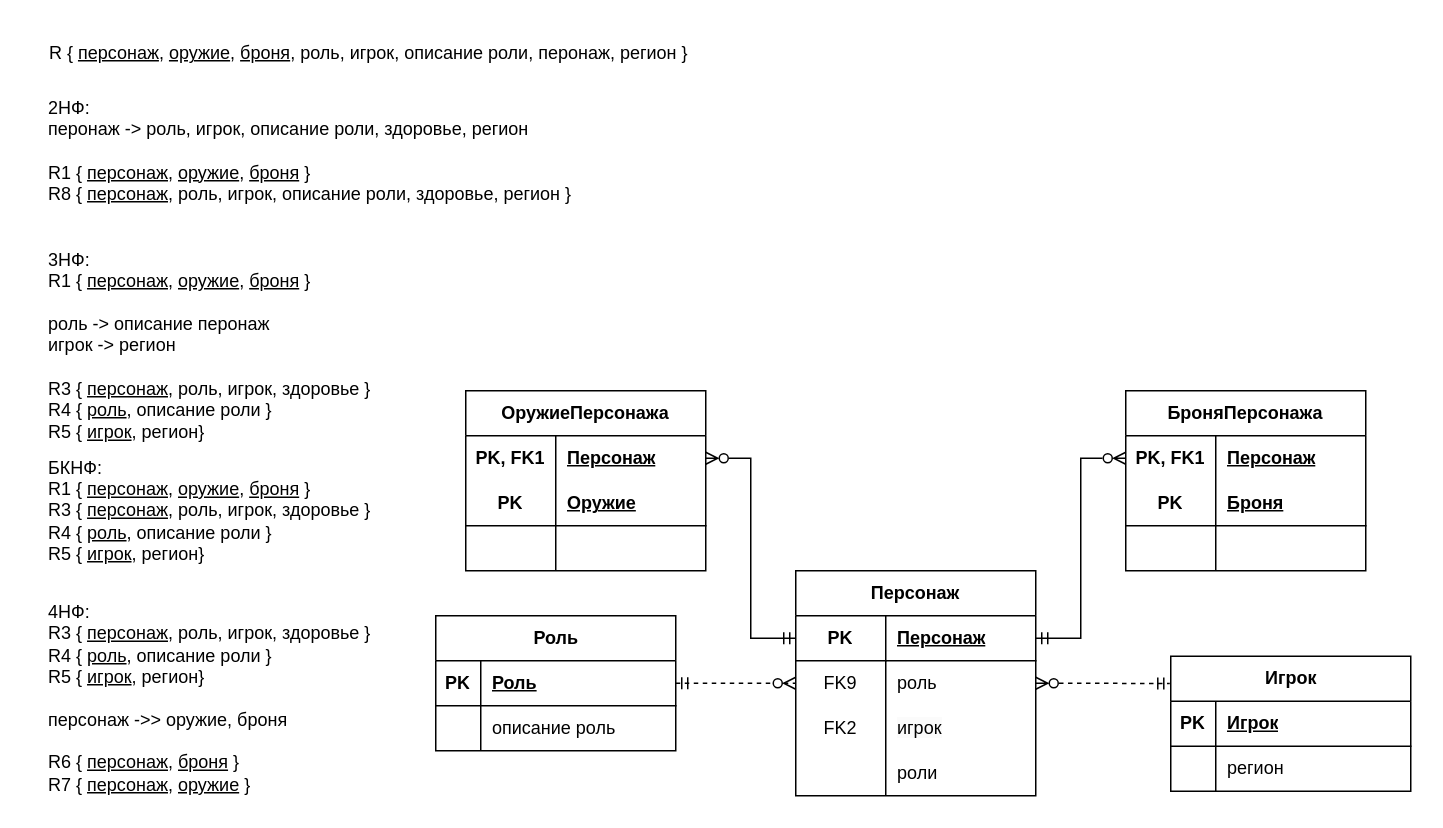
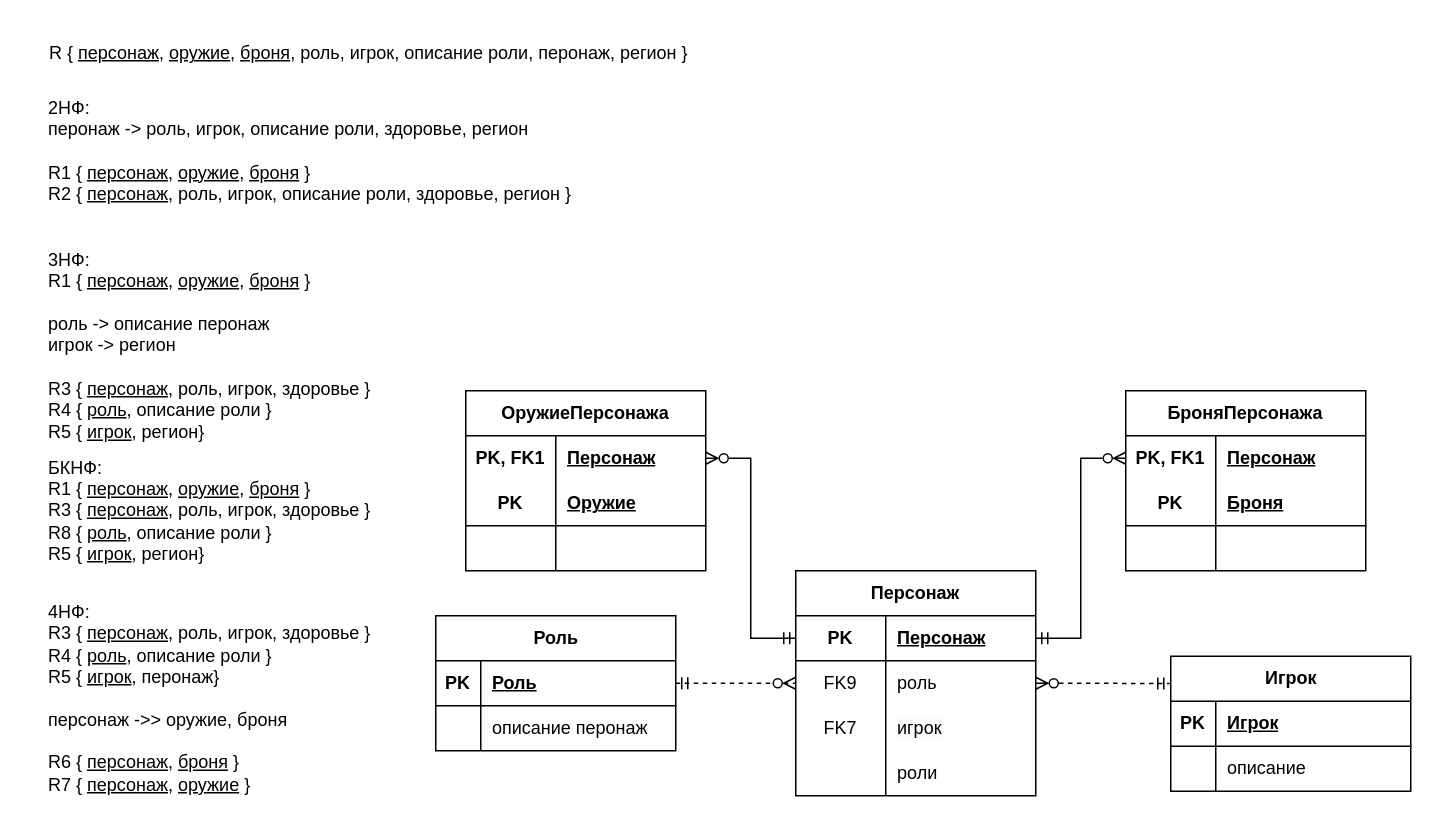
node "2НФ: перонаж -> роль, игрок, описание роли, здоровье, регион R1 { персонаж, оружие, броня } R8 { персонаж, роль, игрок, описание роли, здоровье, регион }": label "2НФ: перонаж -> роль, игрок, описание роли, здоровье, регион R1 { персонаж, оружие, броня } R8 { персонаж, роль, игрок, описание роли, здоровье, регион }" -> "2НФ: перонаж -> роль, игрок, описание роли, здоровье, регион R1 { персонаж, оружие, броня } R2 { персонаж, роль, игрок, описание роли, здоровье, регион }"
node "БКНФ: R1 { персонаж, оружие, броня } R3 { персонаж, роль, игрок, здоровье } R4 { роль, описание роли } R5 { игрок, регион}": label "БКНФ: R1 { персонаж, оружие, броня } R3 { персонаж, роль, игрок, здоровье } R4 { роль, описание роли } R5 { игрок, регион}" -> "БКНФ: R1 { персонаж, оружие, броня } R3 { персонаж, роль, игрок, здоровье } R8 { роль, описание роли } R5 { игрок, регион}"
node "4НФ: R3 { персонаж, роль, игрок, здоровье } R4 { роль, описание роли } R5 { игрок, регион} персонаж ->> оружие, броня R6 { персонаж, броня } R7 { персонаж, оружие }": label "4НФ: R3 { персонаж, роль, игрок, здоровье } R4 { роль, описание роли } R5 { игрок, регион} персонаж ->> оружие, броня R6 { персонаж, броня } R7 { персонаж, оружие }" -> "4НФ: R3 { персонаж, роль, игрок, здоровье } R4 { роль, описание роли } R5 { игрок, перонаж} персонаж ->> оружие, броня R6 { персонаж, броня } R7 { персонаж, оружие }"
node "описание роль": label "описание роль" -> "описание перонаж"
node "FK2": label "FK2" -> "FK7"
node "регион": label "регион" -> "описание"
